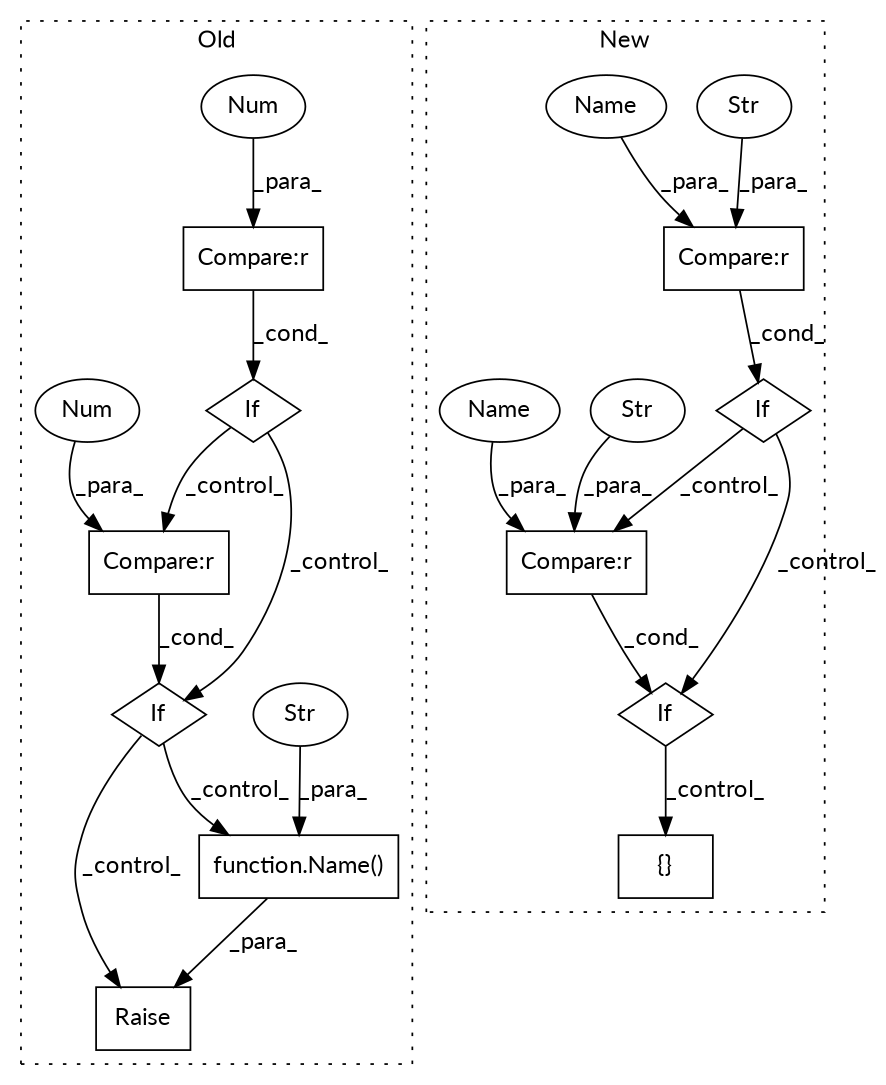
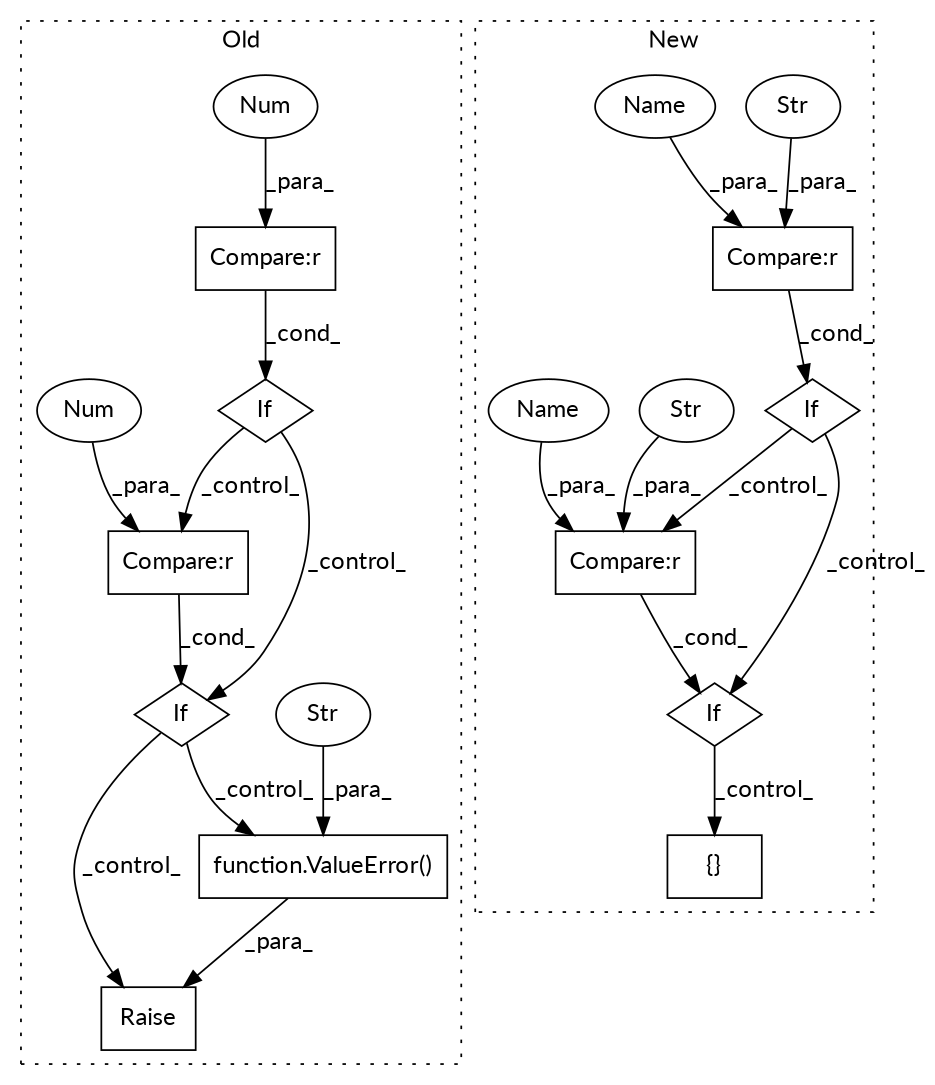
node "function.Name()": label "function.Name()" -> "function.ValueError()"
